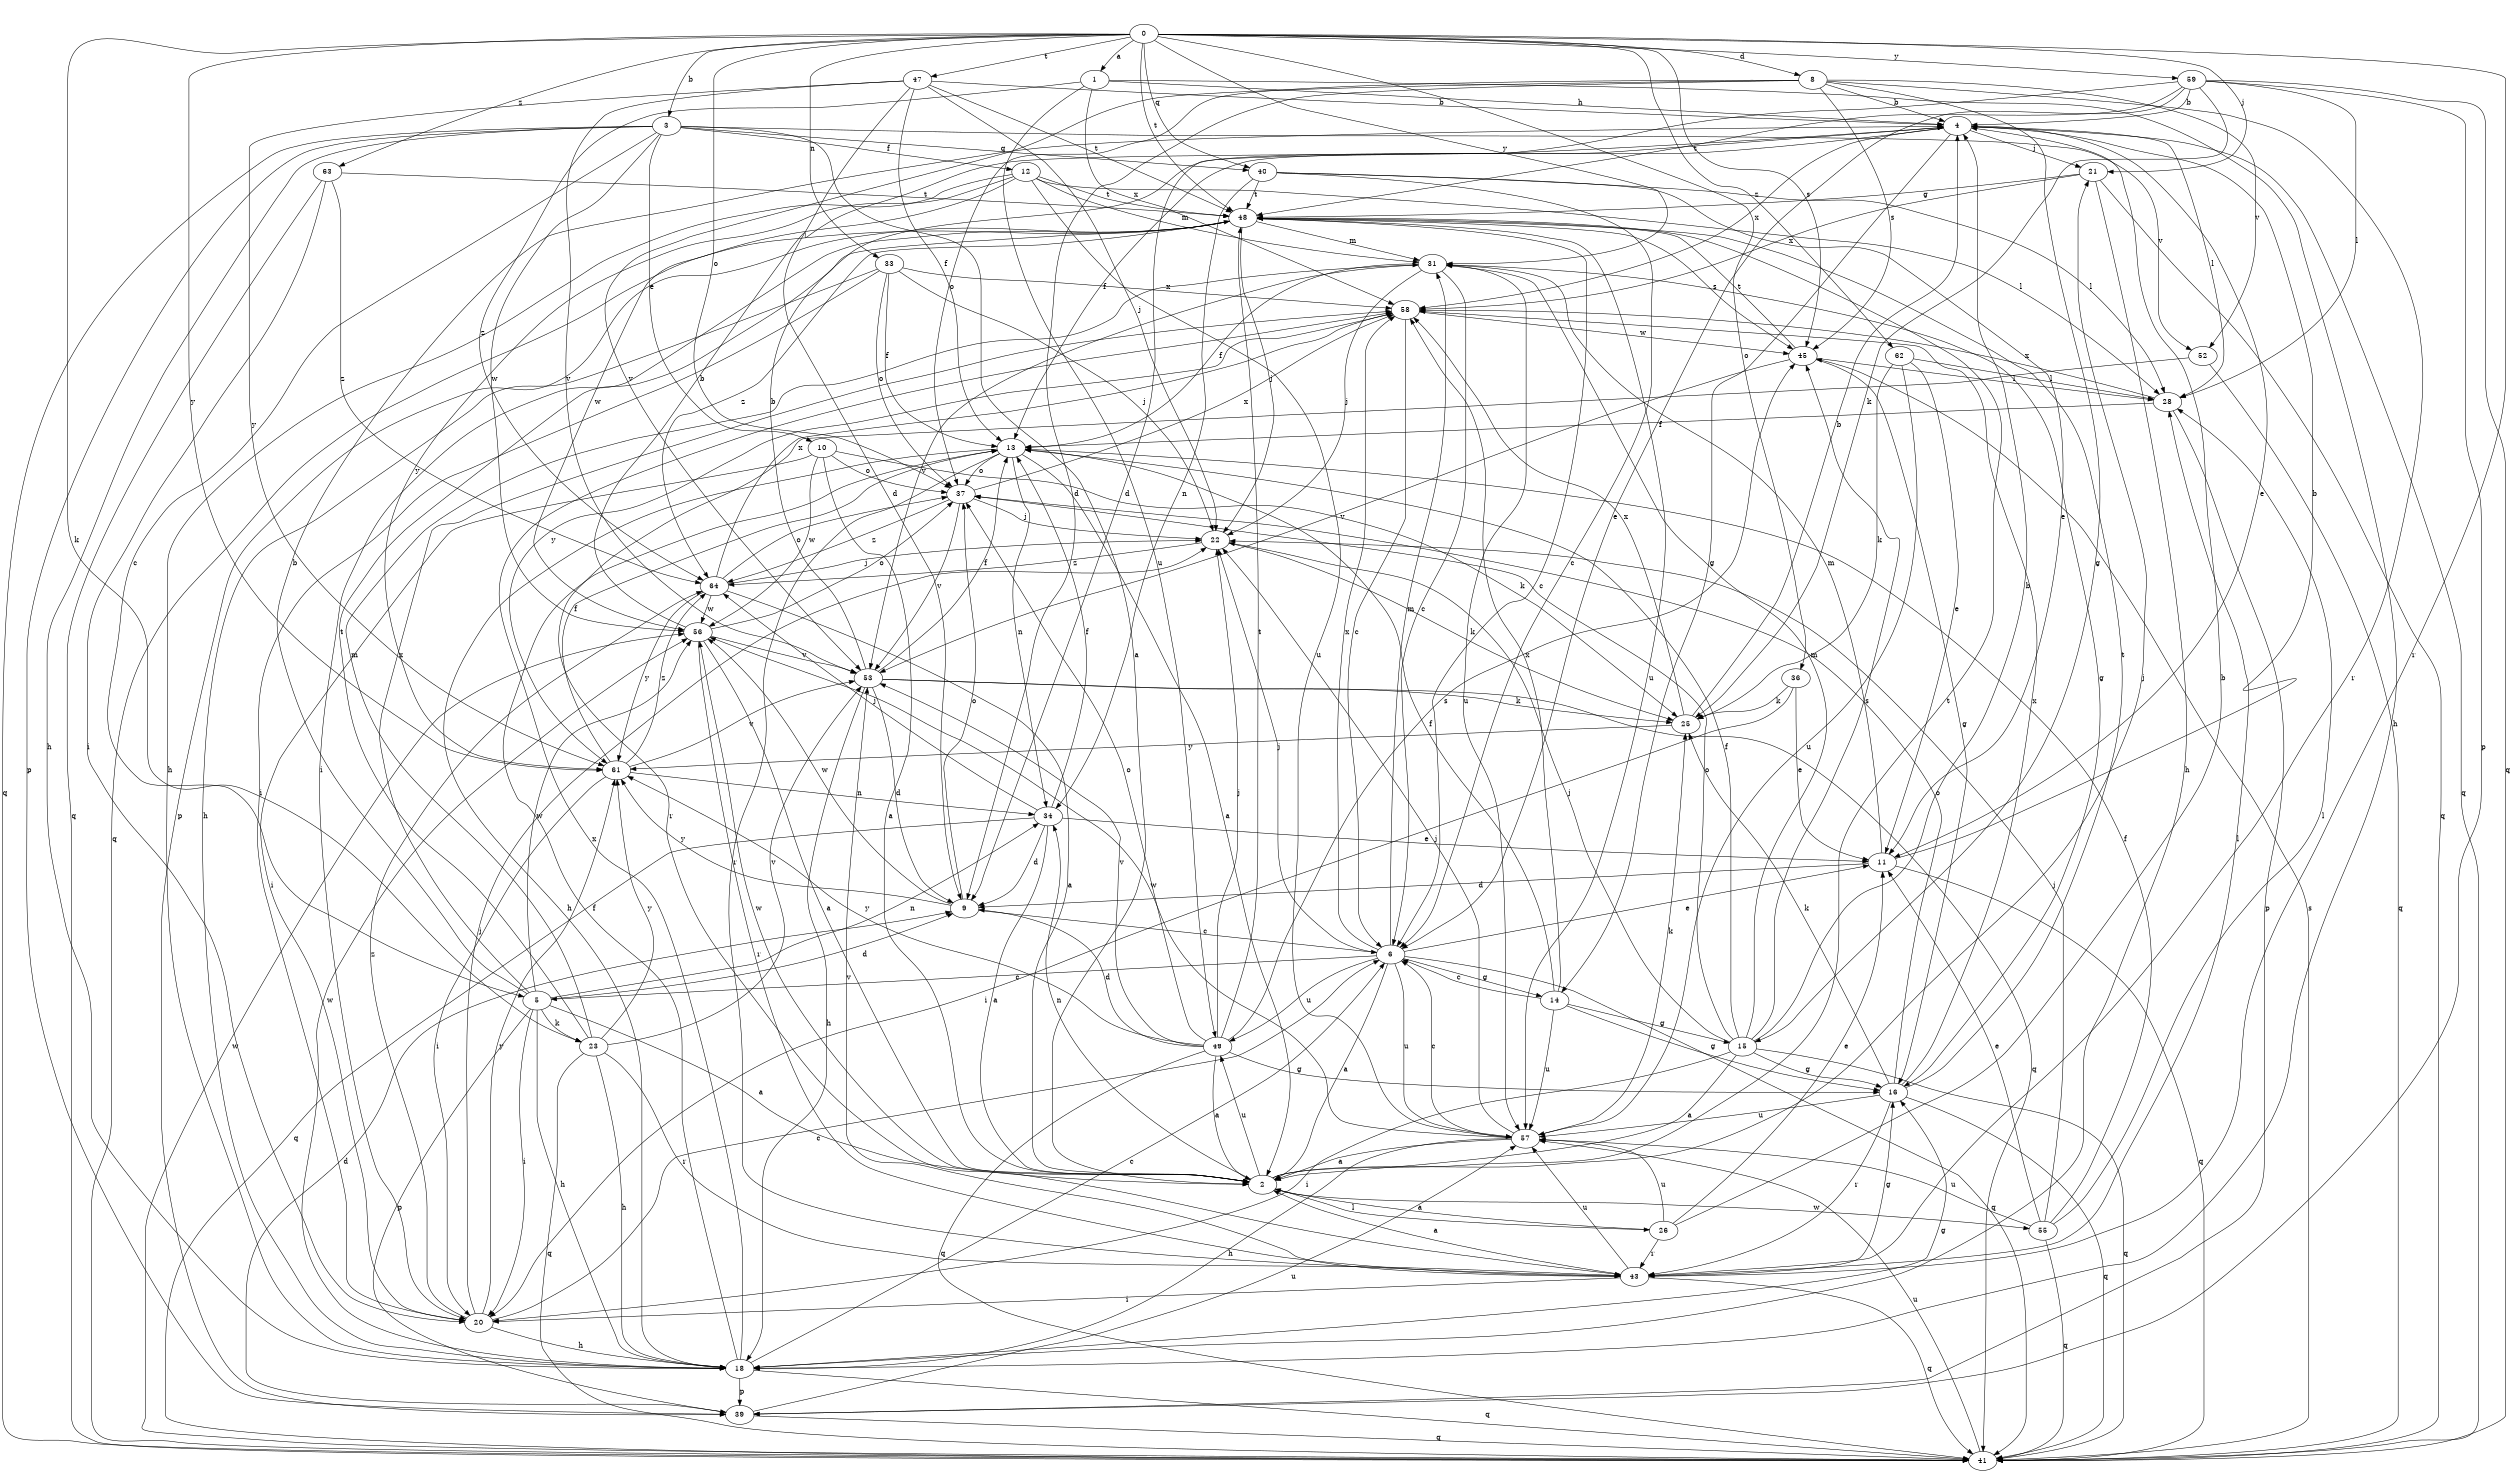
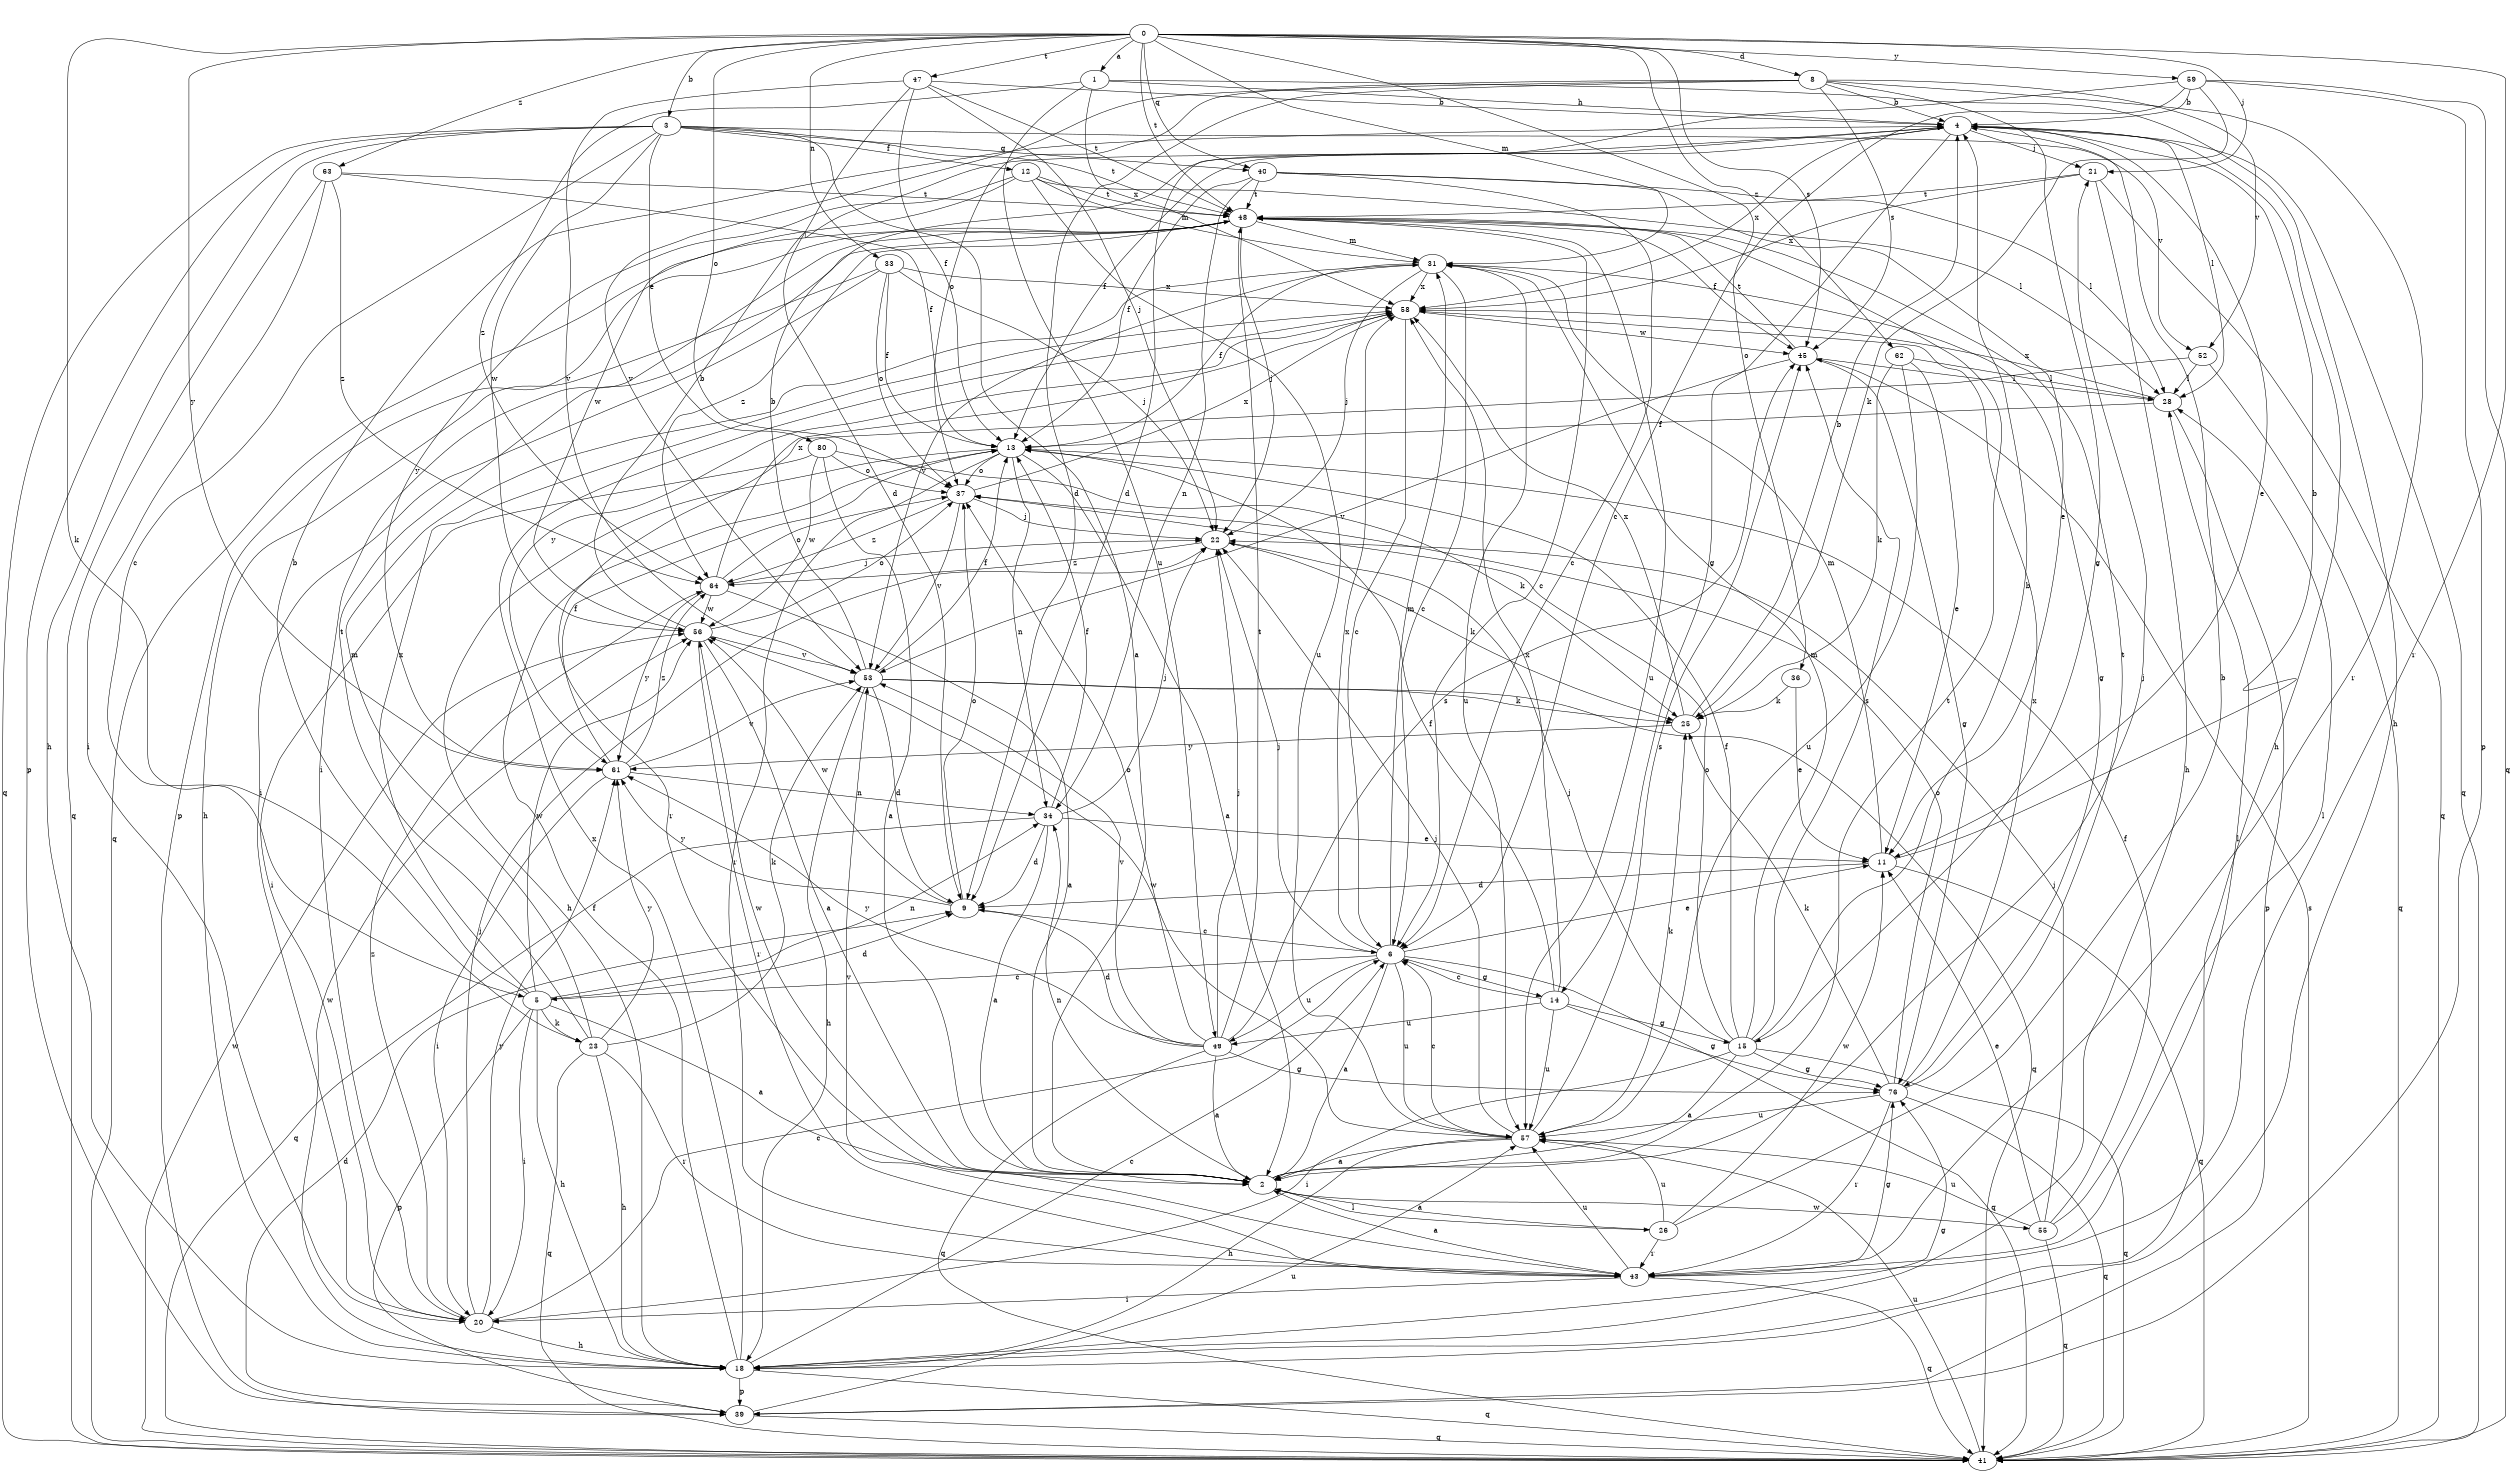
edge "0" -> "31": label "y" -> "m"
edge "59" -> "48": now "3" -> "48"
edge "21" -> "48": label "g" -> "t"
edge "47" -> "61": removed, label "y"
edge "63" -> "13": added, label "f"
edge "59" -> "28": now "52" -> "28"
edge "40" -> "13": added, label "f"
edge "31" -> "58": added, label "x"
edge "48" -> "45": label "s" -> "f"
node "10": label "10" -> "80"
edge "59" -> "6": label "e" -> "c"
edge "12" -> "18": now "4" -> "18"
edge "34" -> "64": now "34" -> "22"
edge "57" -> "45": added, label "s"
edge "23" -> "53": label "v" -> "k"
edge "36" -> "20": removed, label "i"
edge "26" -> "11": label "e" -> "w"
node "16": label "16" -> "76"
edge "2" -> "49": now "14" -> "49"
